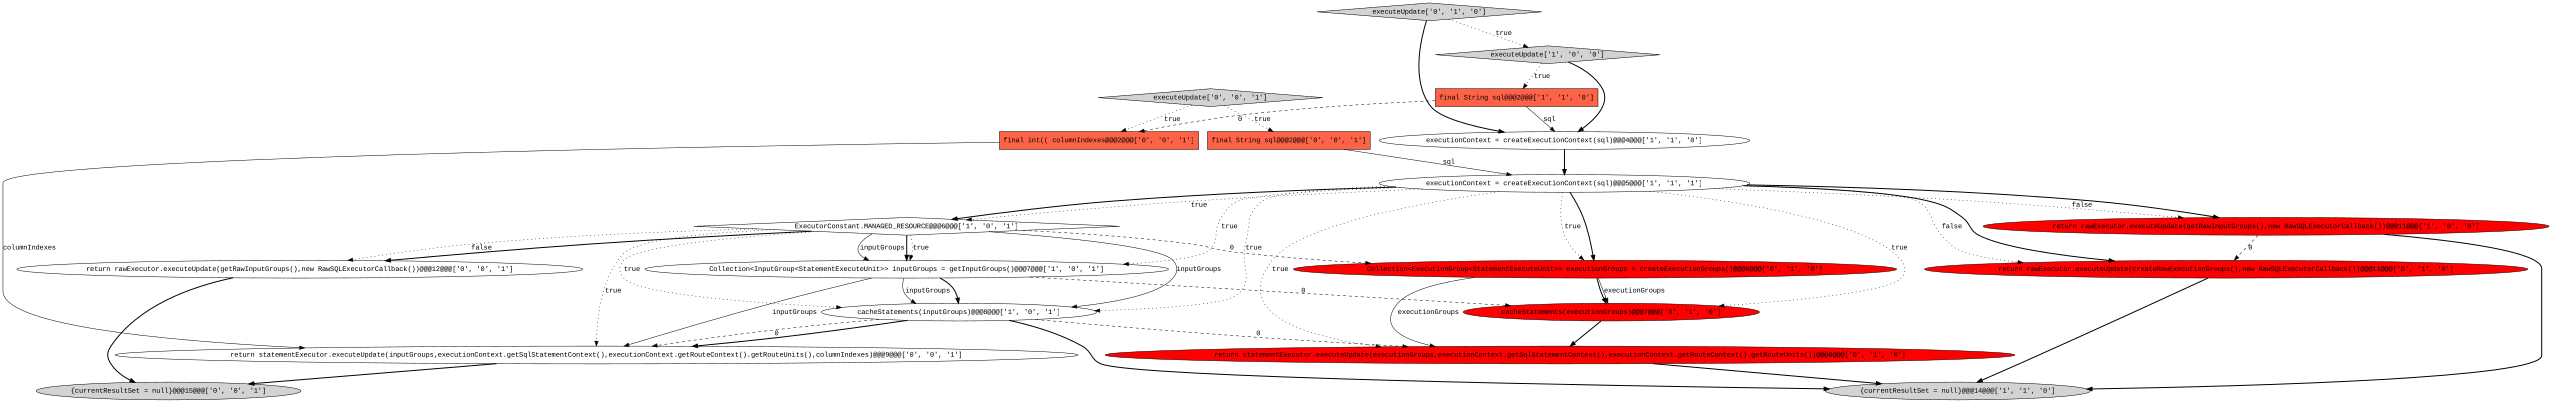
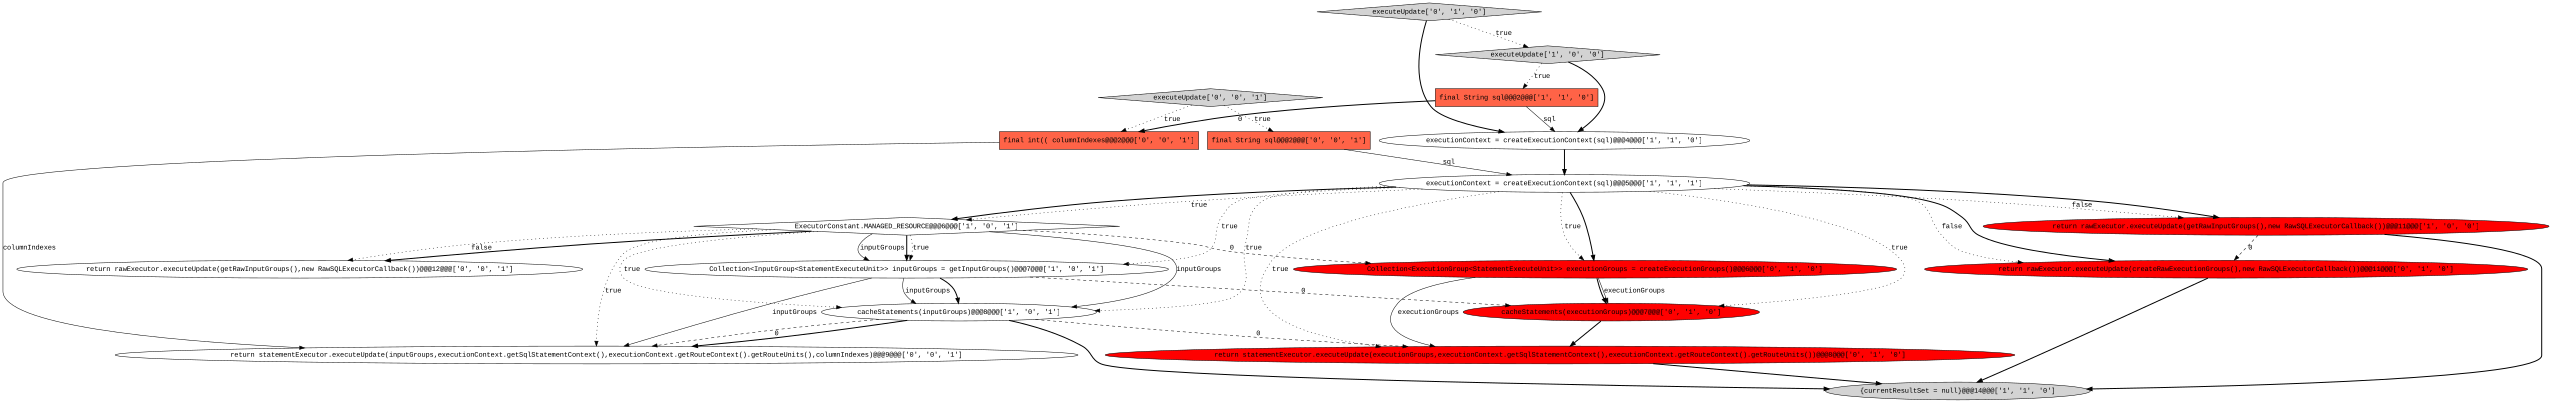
edge "final String sql@@@2@@@['1', '1', '0']" -> "final int(( columnIndexes@@@2@@@['0', '0', '1']": style dashed -> bold
node "{currentResultSet = null}@@@15@@@['0', '0', '1']": removed
